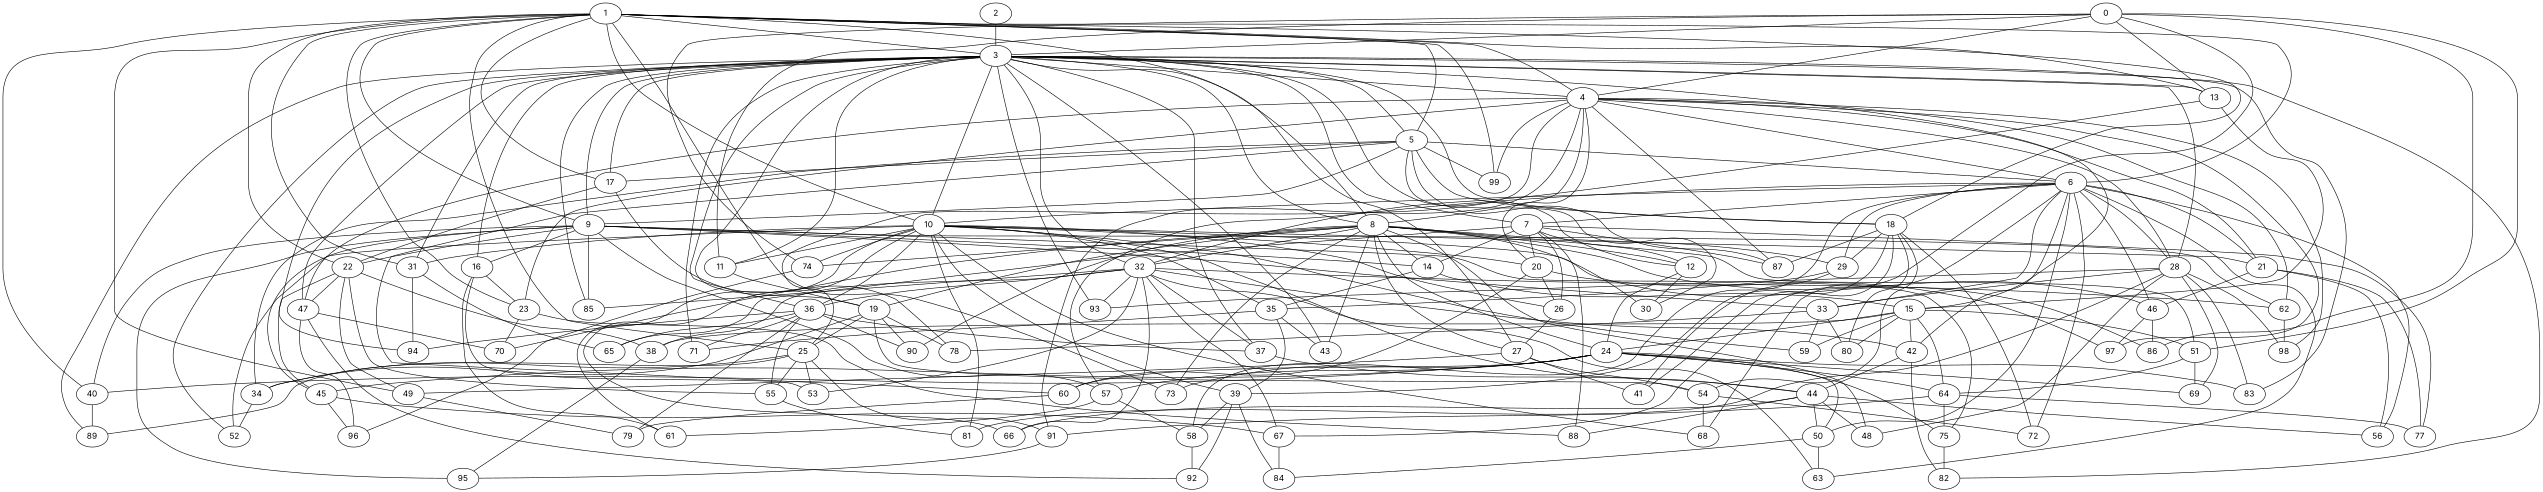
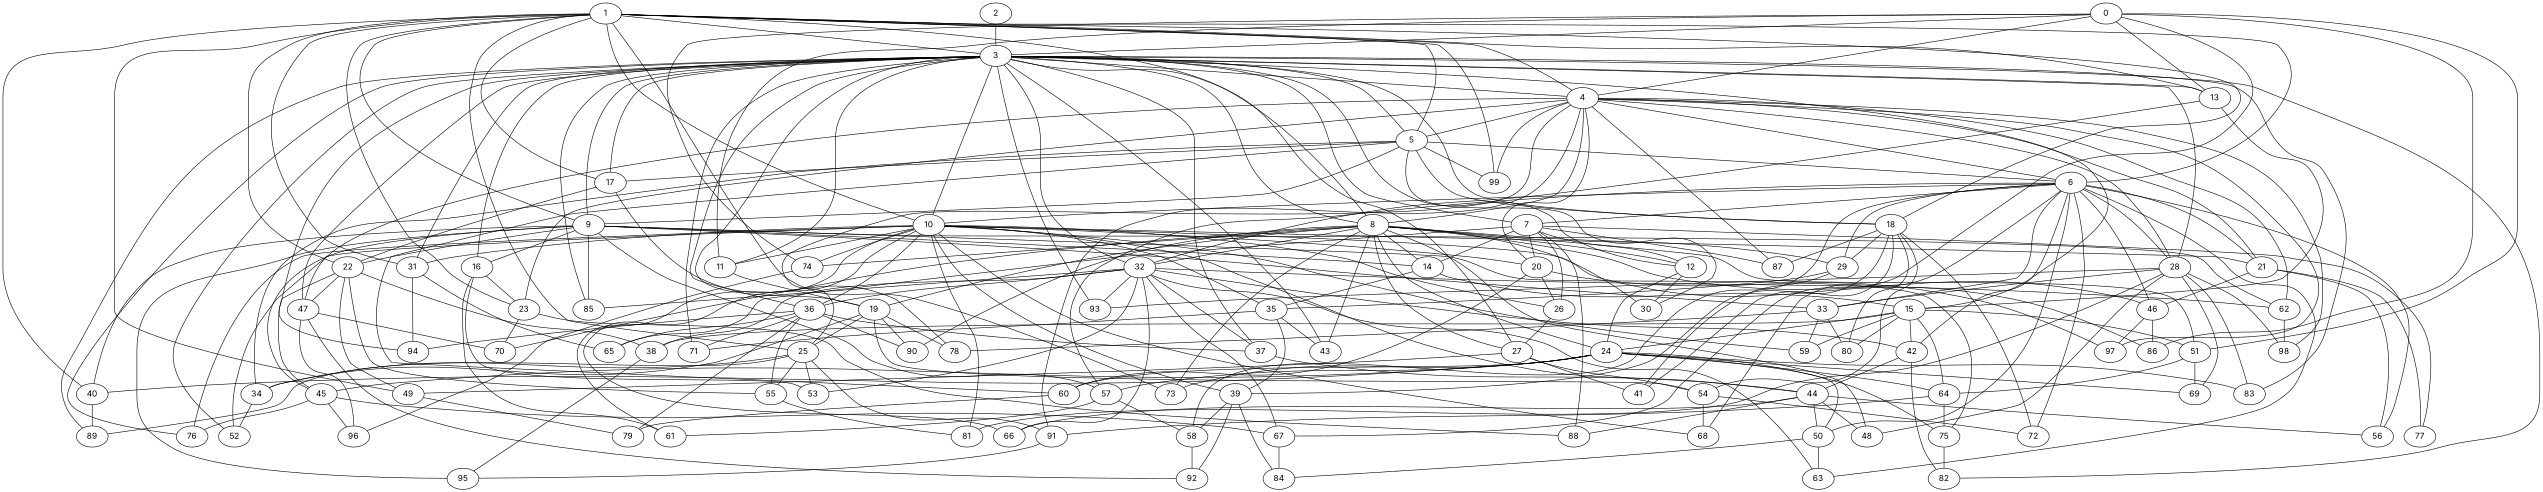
edge "5" -- "87": now "5" -- "4"
edge "64" -- "77": removed
node "76": added
